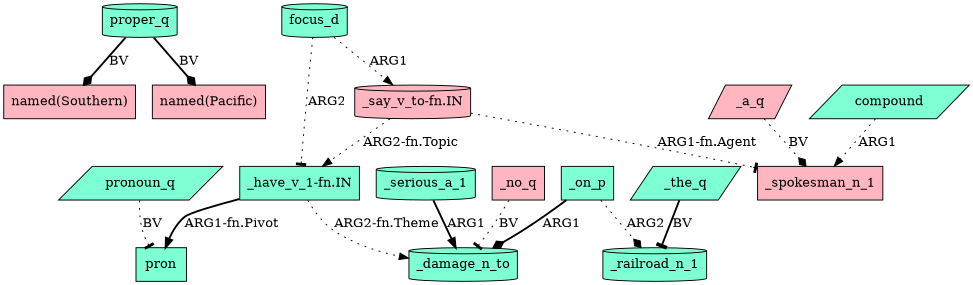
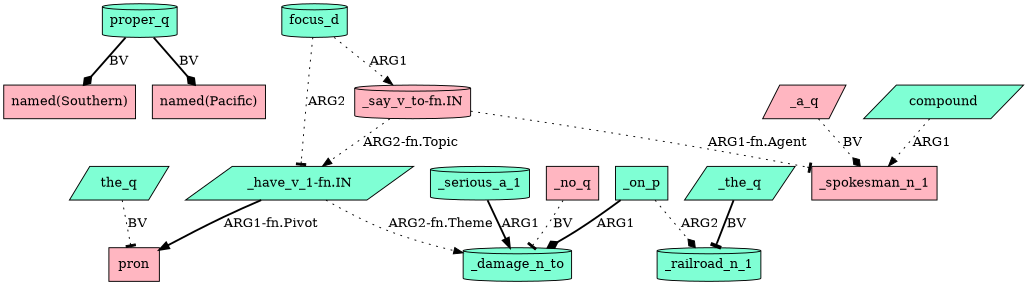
node "pronoun_q": label "pronoun_q" -> "the_q"
node "_have_v_1-fn.IN": shape box -> parallelogram
node "pron": fillcolor aquamarine -> lightpink
